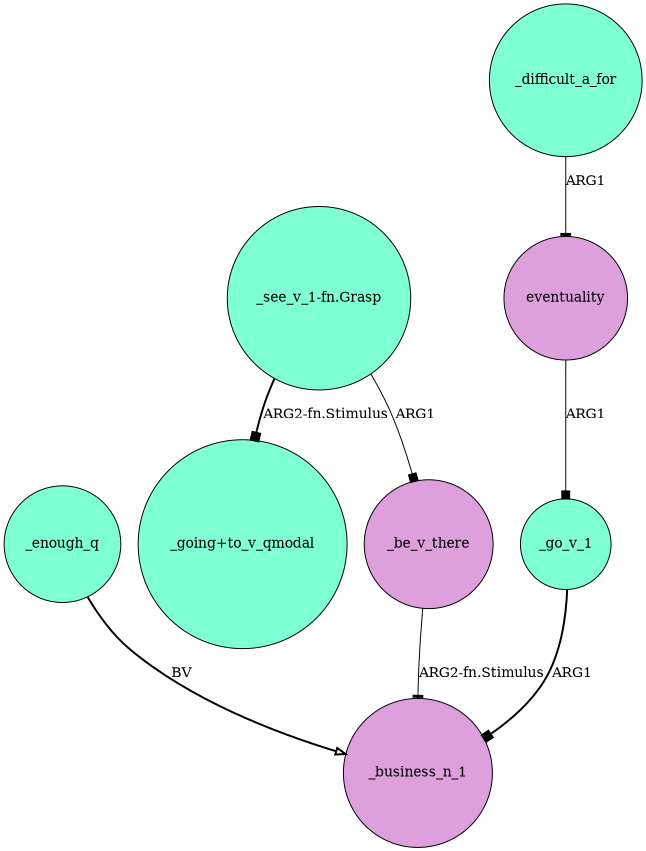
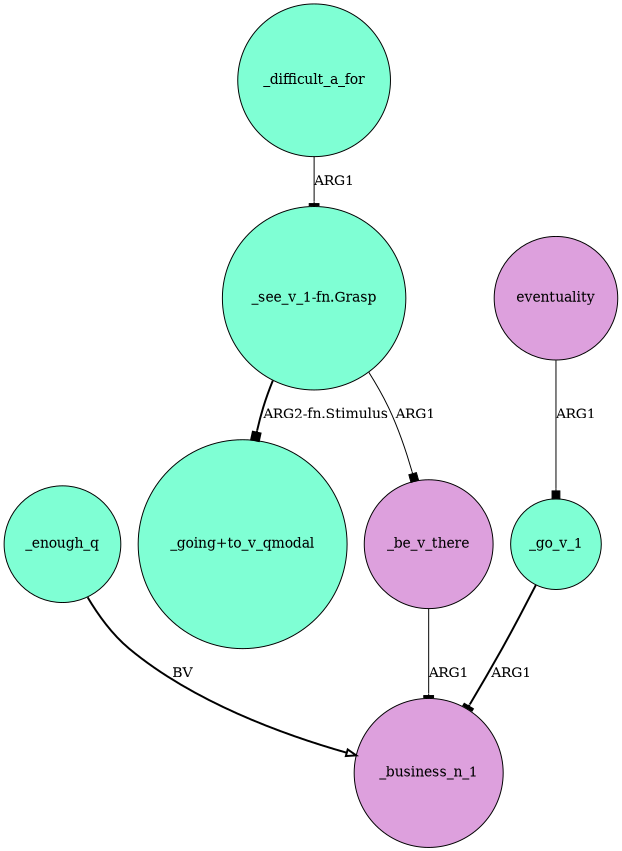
edge "_difficult_a_for" -> "eventuality": now "_difficult_a_for" -> "_see_v_1-fn.Grasp"
edge "_go_v_1" -> "_business_n_1": arrowhead box -> tee
edge "_be_v_there" -> "_business_n_1": label "ARG2-fn.Stimulus" -> "ARG1"
